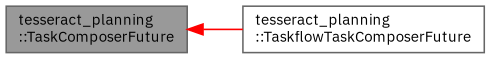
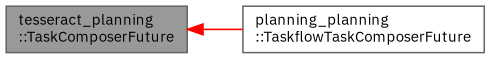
node "tesseract_planning ::TaskflowTaskComposerFuture": label "tesseract_planning ::TaskflowTaskComposerFuture" -> "planning_planning ::TaskflowTaskComposerFuture"
